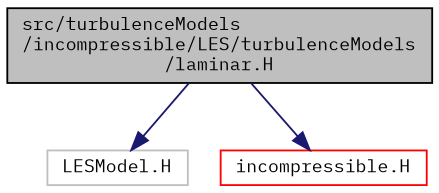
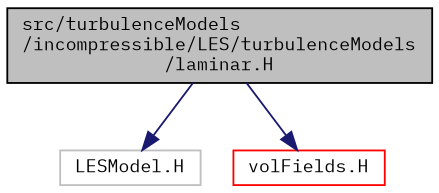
node "incompressible.H": label "incompressible.H" -> "volFields.H"
